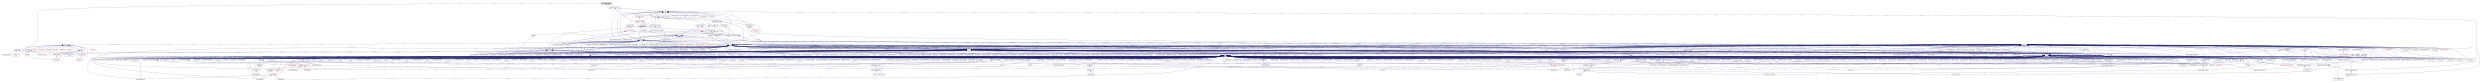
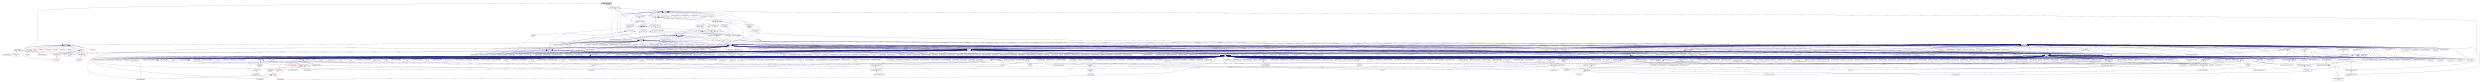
node "spell_check_file.cpp": removed
